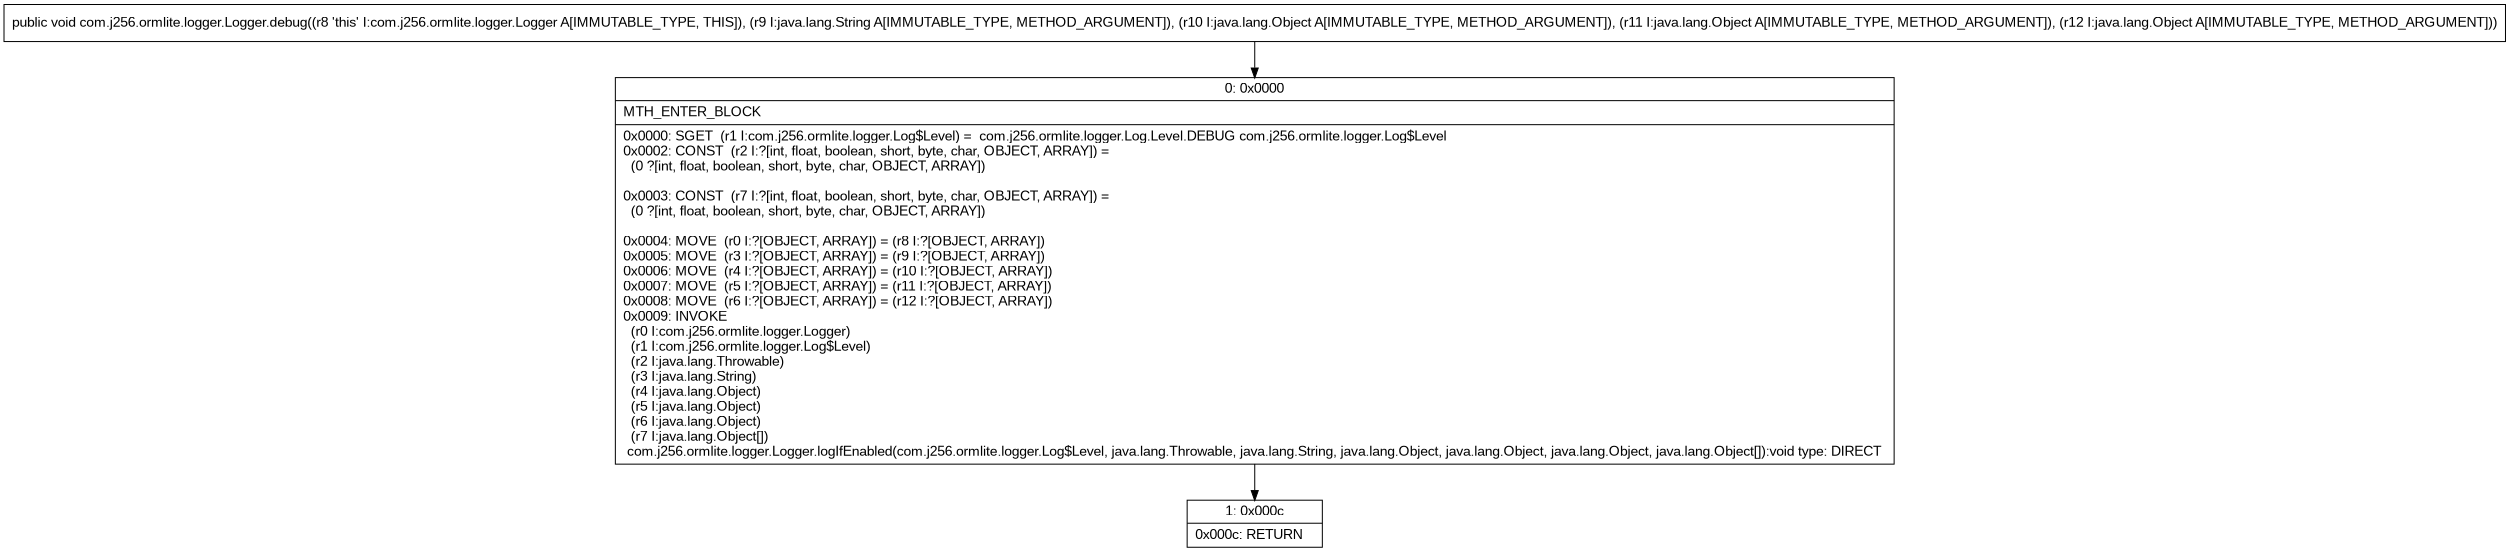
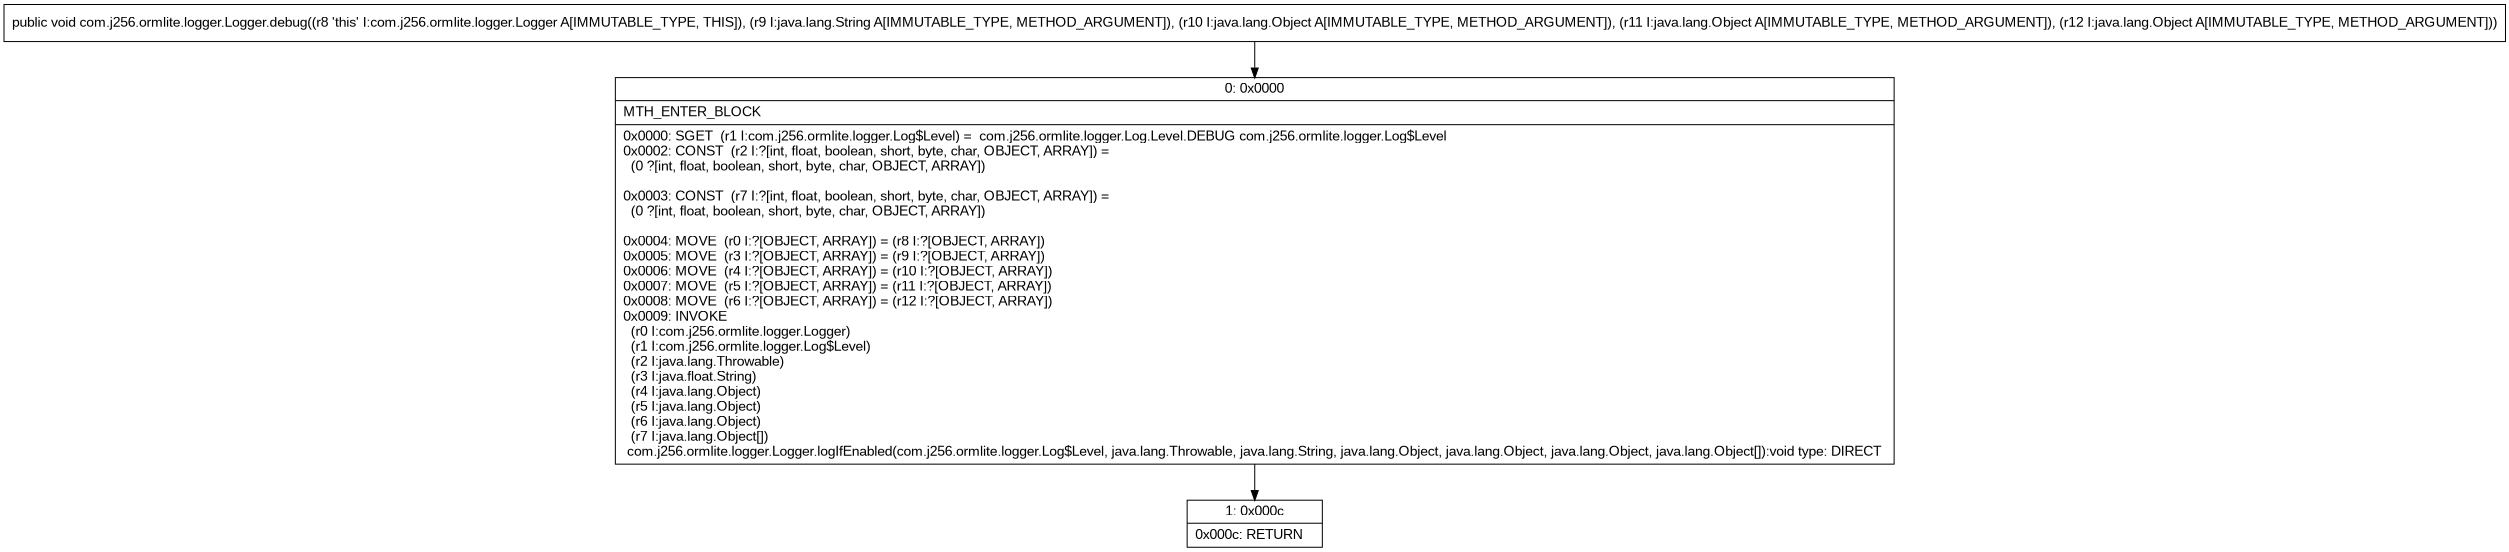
node "0: 0x0000": text "(r3 I:java.lang.String)" -> "(r3 I:java.float.String)"
